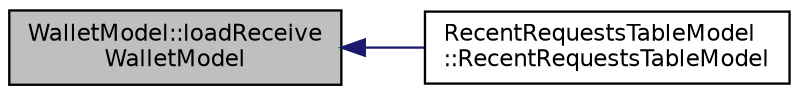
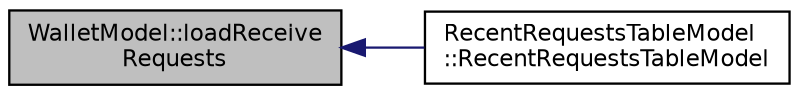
node "WalletModel::loadReceive WalletModel": label "WalletModel::loadReceive WalletModel" -> "WalletModel::loadReceive Requests"
